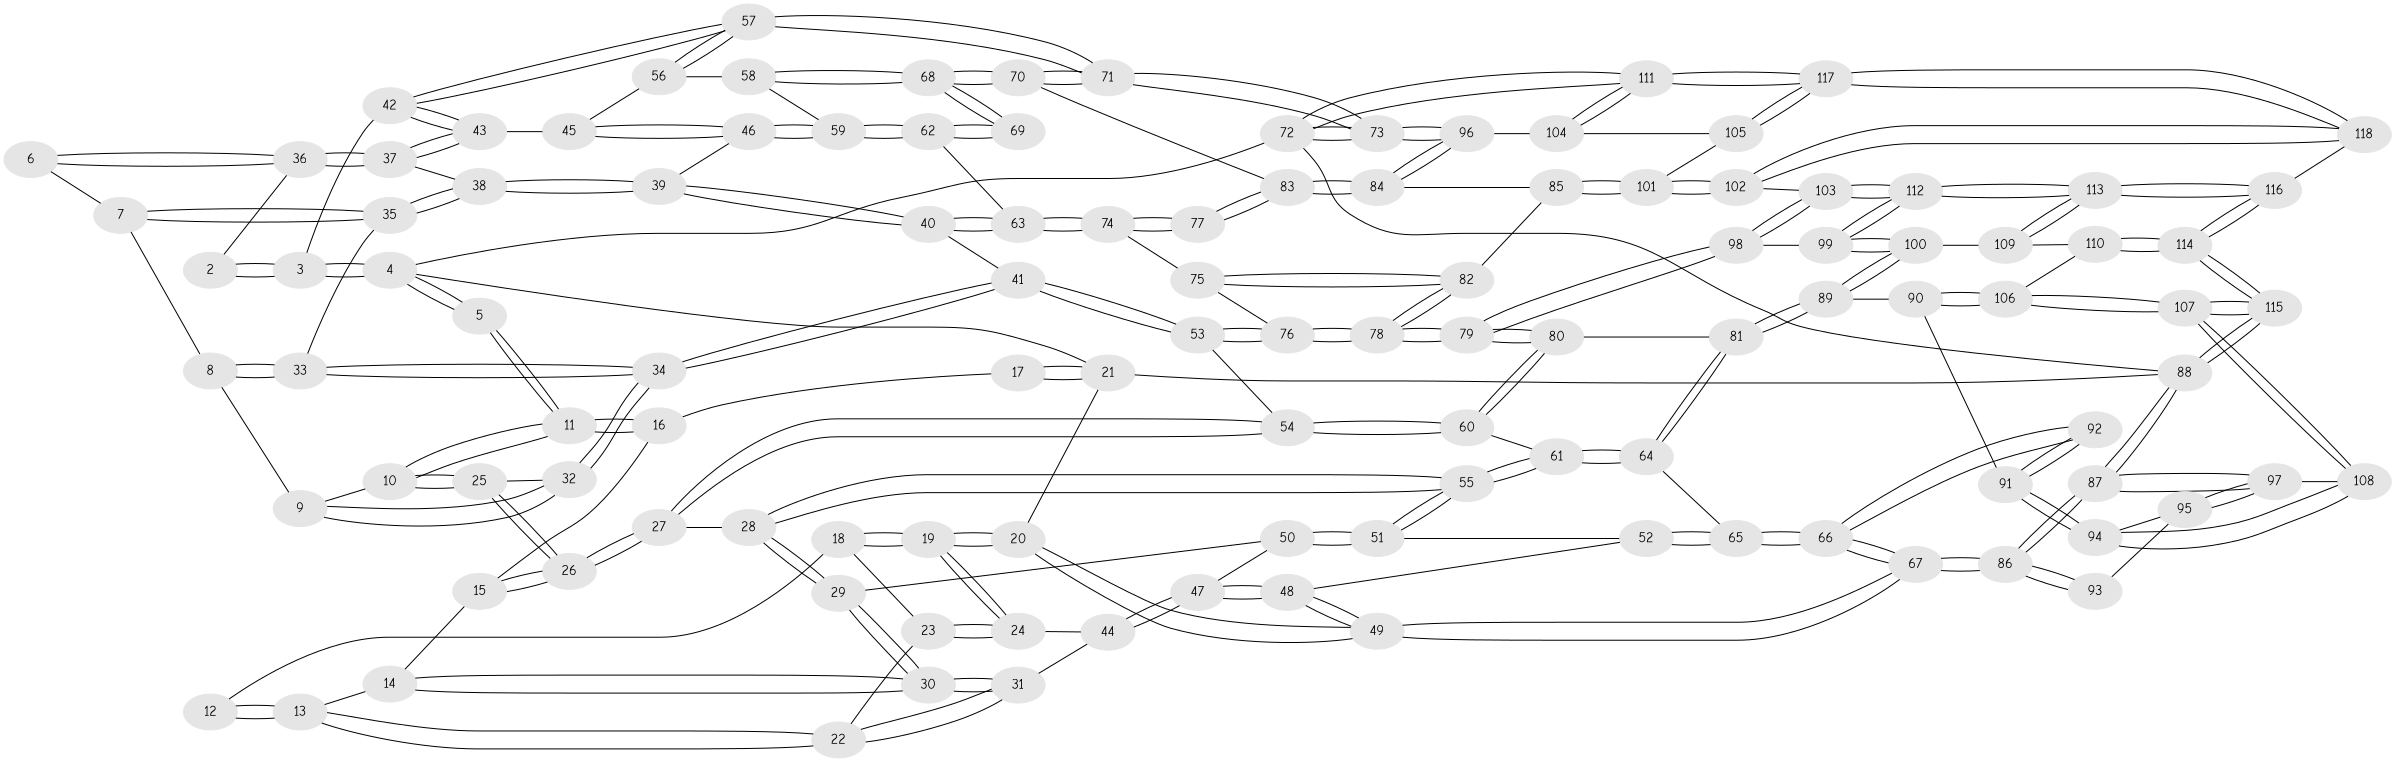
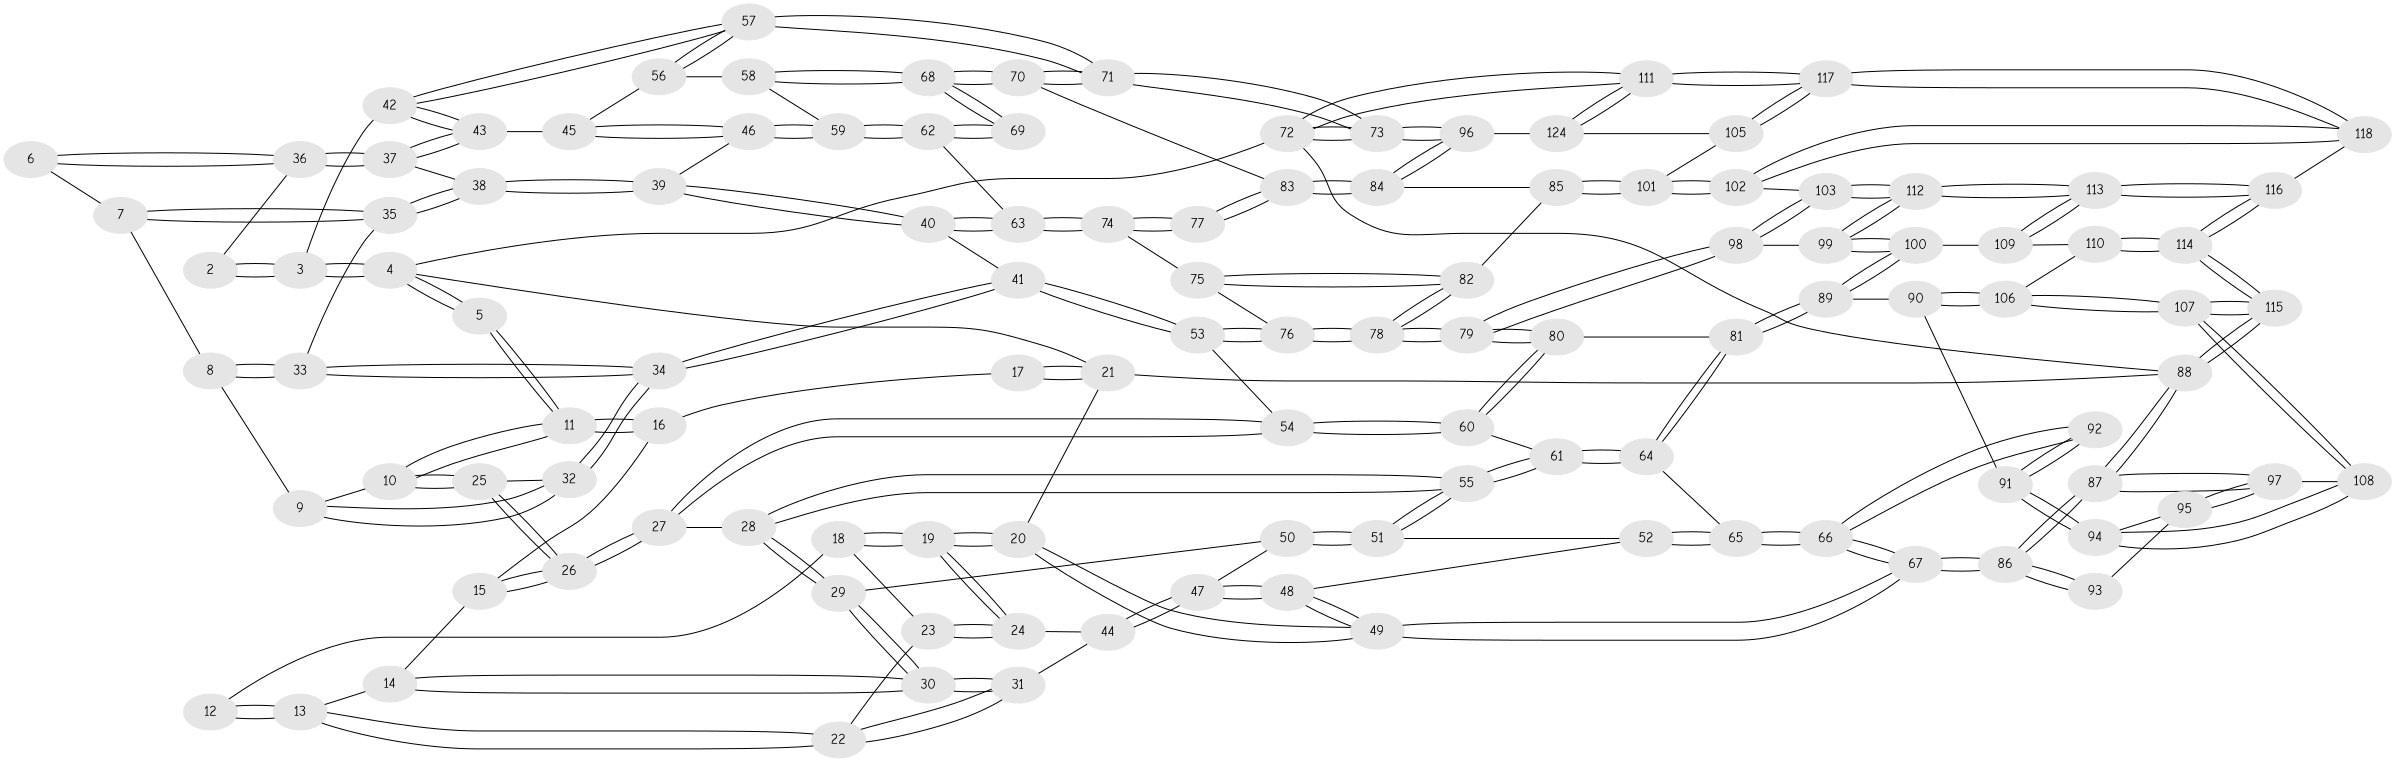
node "104": label "104" -> "124"
